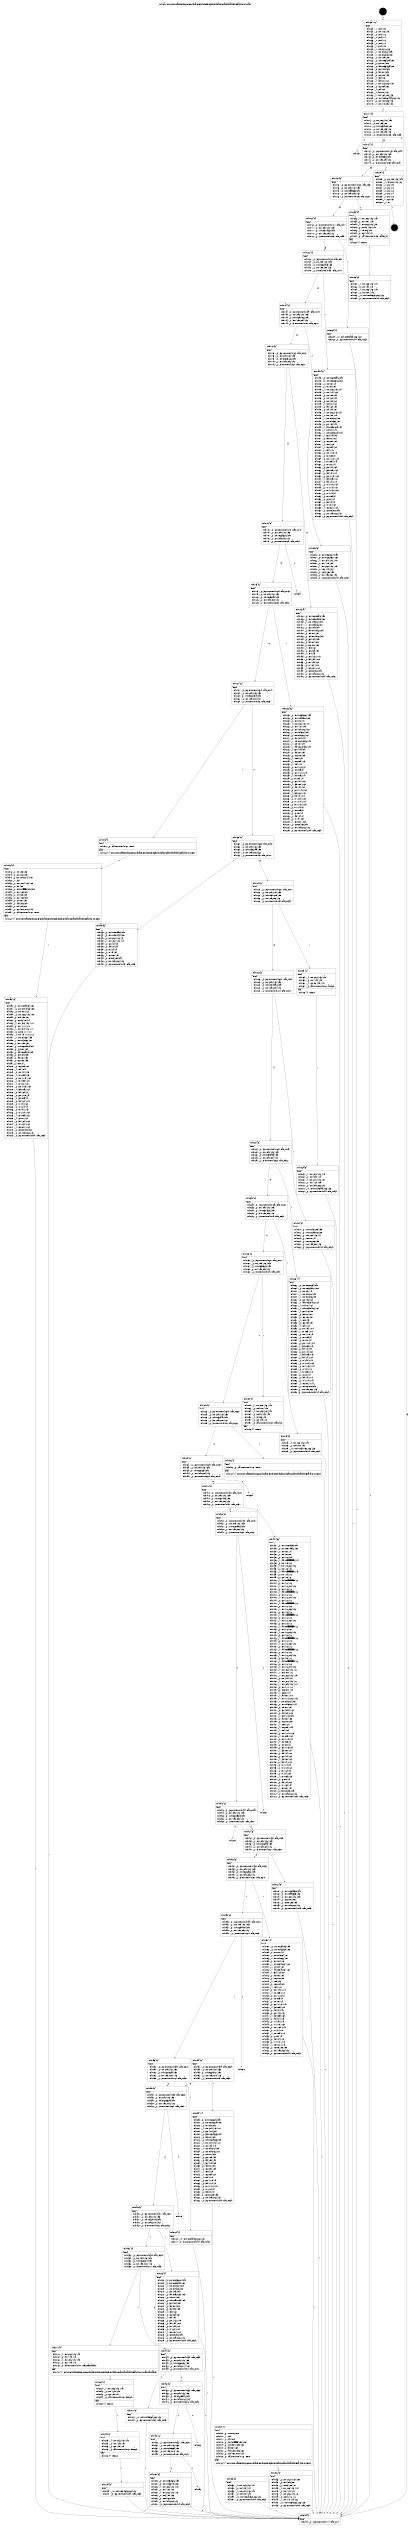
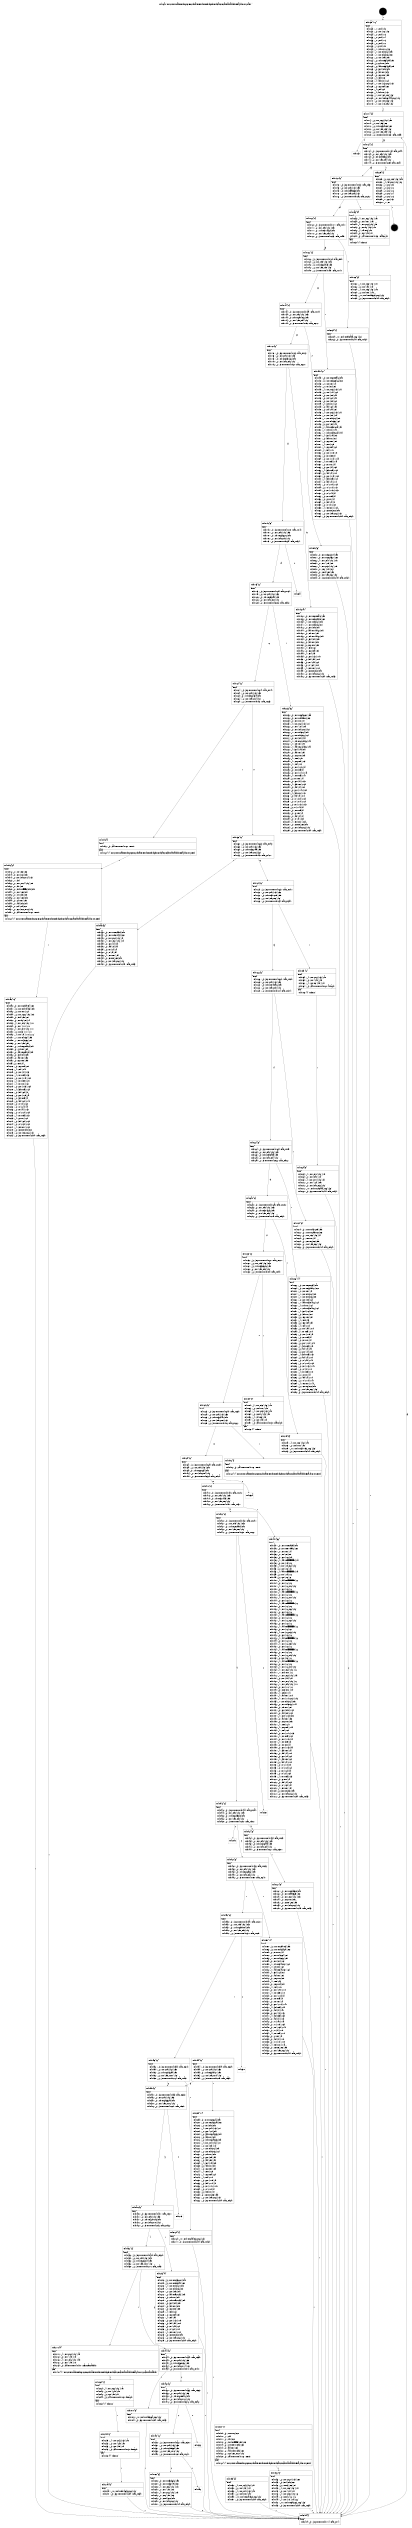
edge "0x401964 [28]" -> "0x401980 [28]": now "0x401948 [28]" -> "0x401980 [28]"
